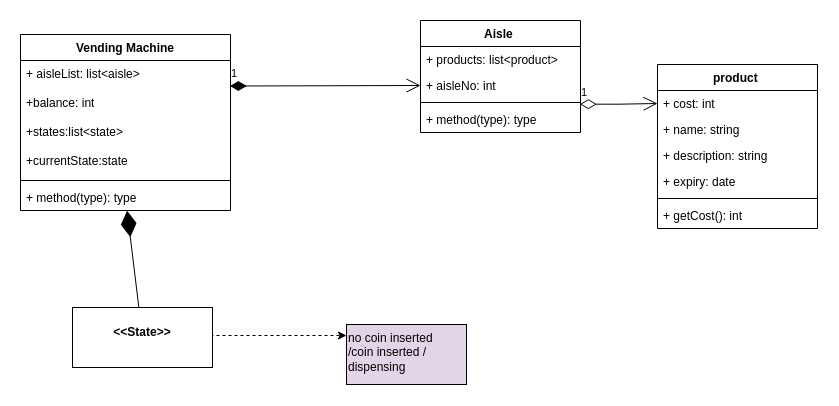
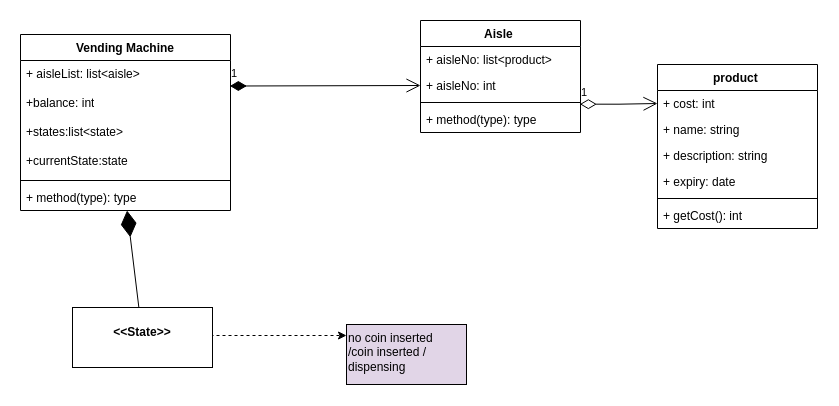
node "+ products: list<product>": label "+ products: list<product>" -> "+ aisleNo: list<product>"
